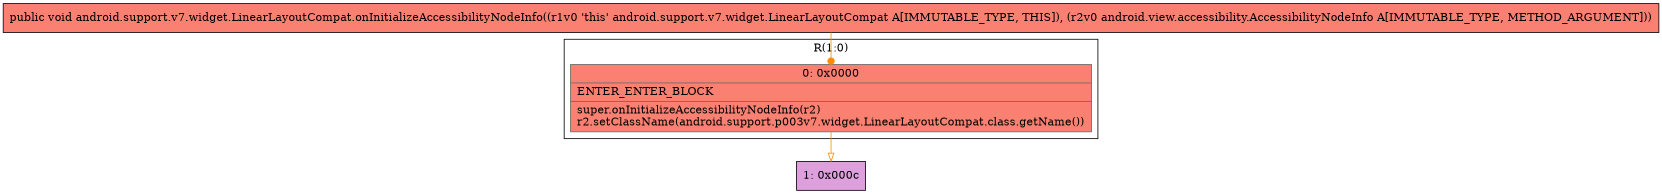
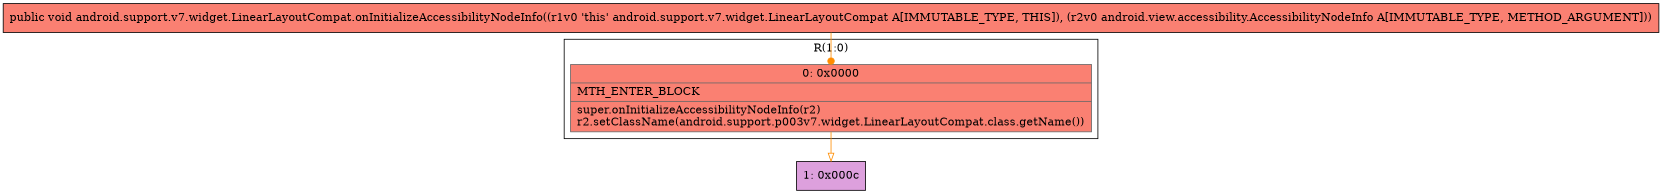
node "0: 0x0000": text "ENTER_ENTER_BLOCK" -> "MTH_ENTER_BLOCK"
